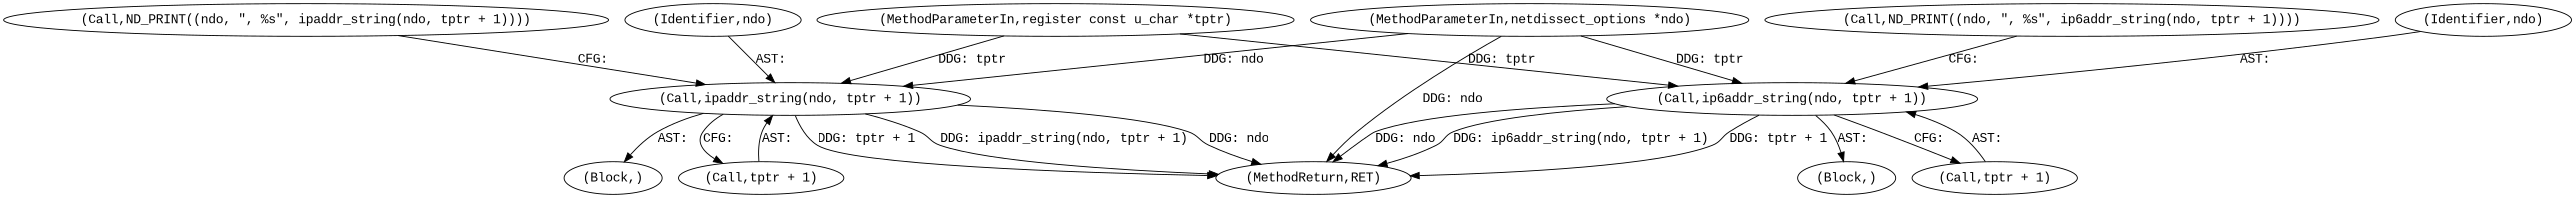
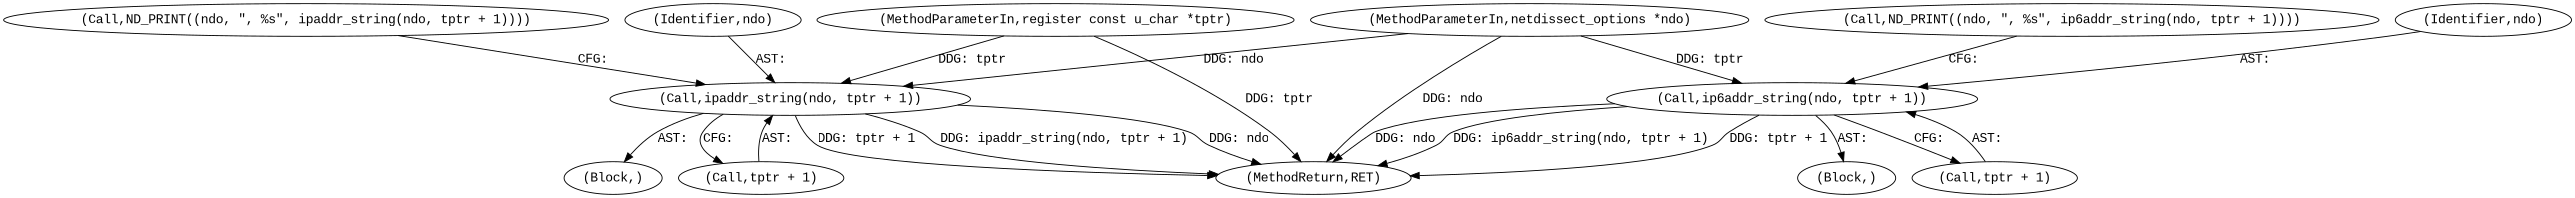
edge "(MethodParameterIn,register const u_char *tptr)" -> "(Call,ip6addr_string(ndo, tptr + 1))": now "(MethodParameterIn,register const u_char *tptr)" -> "(MethodReturn,RET)"
